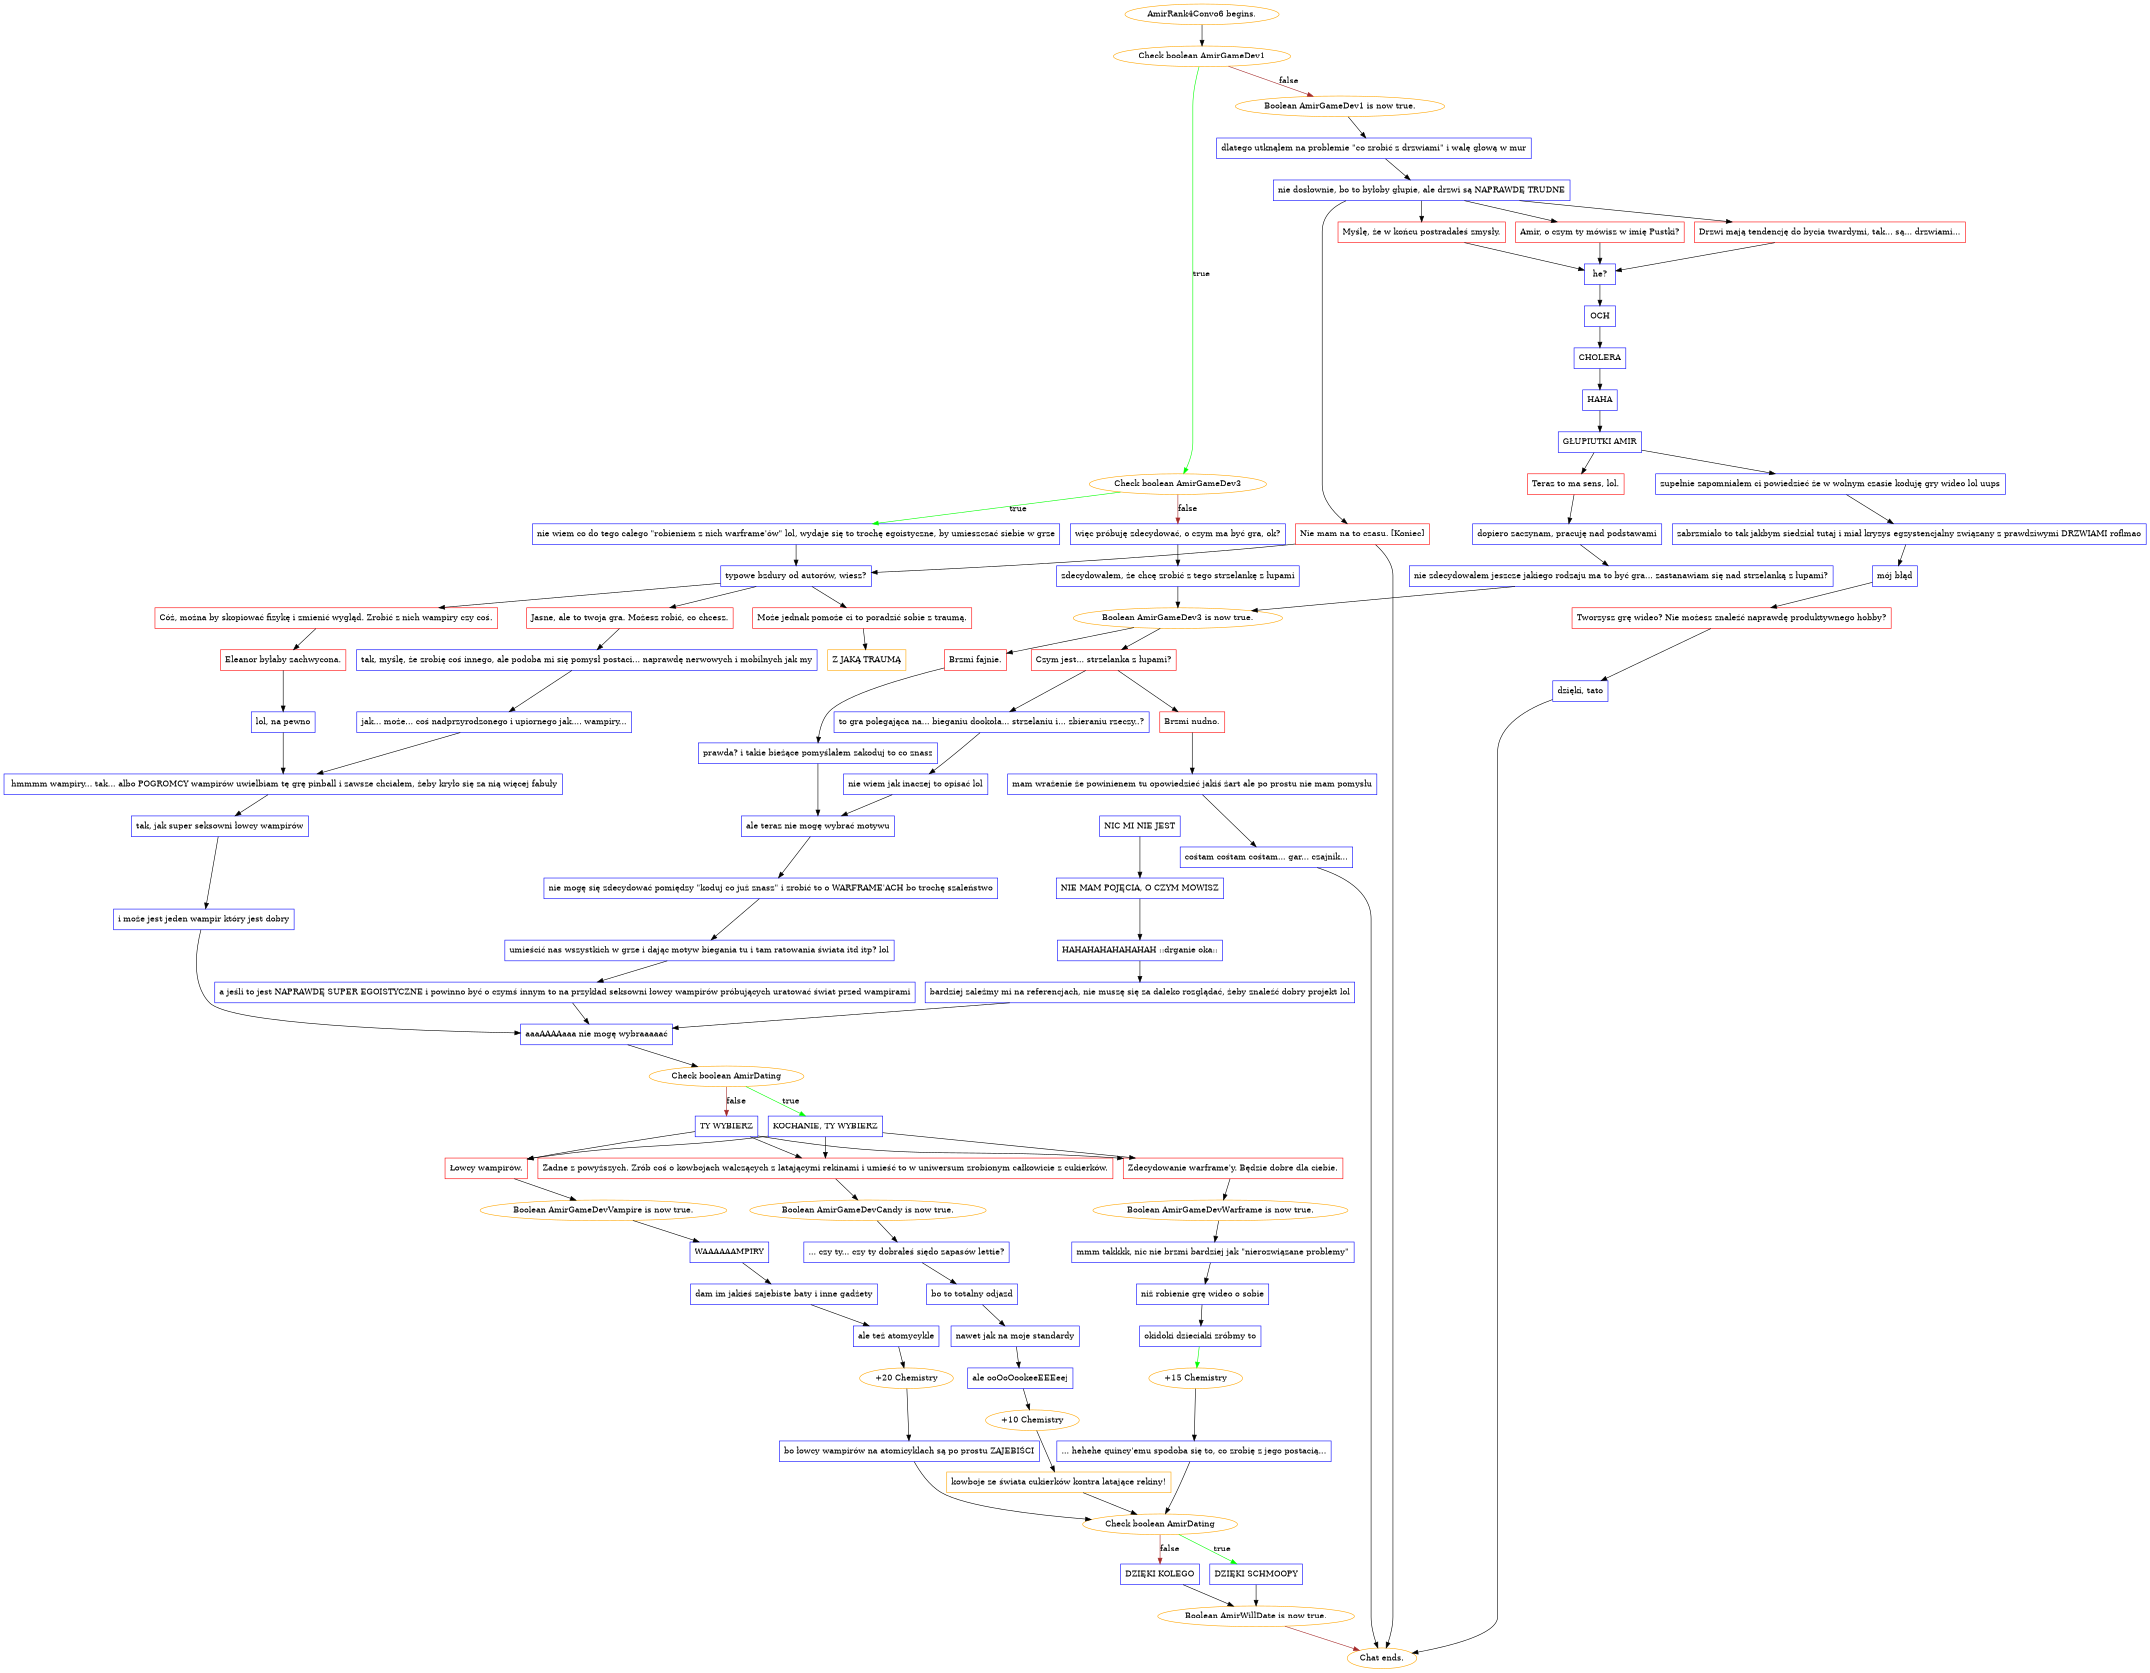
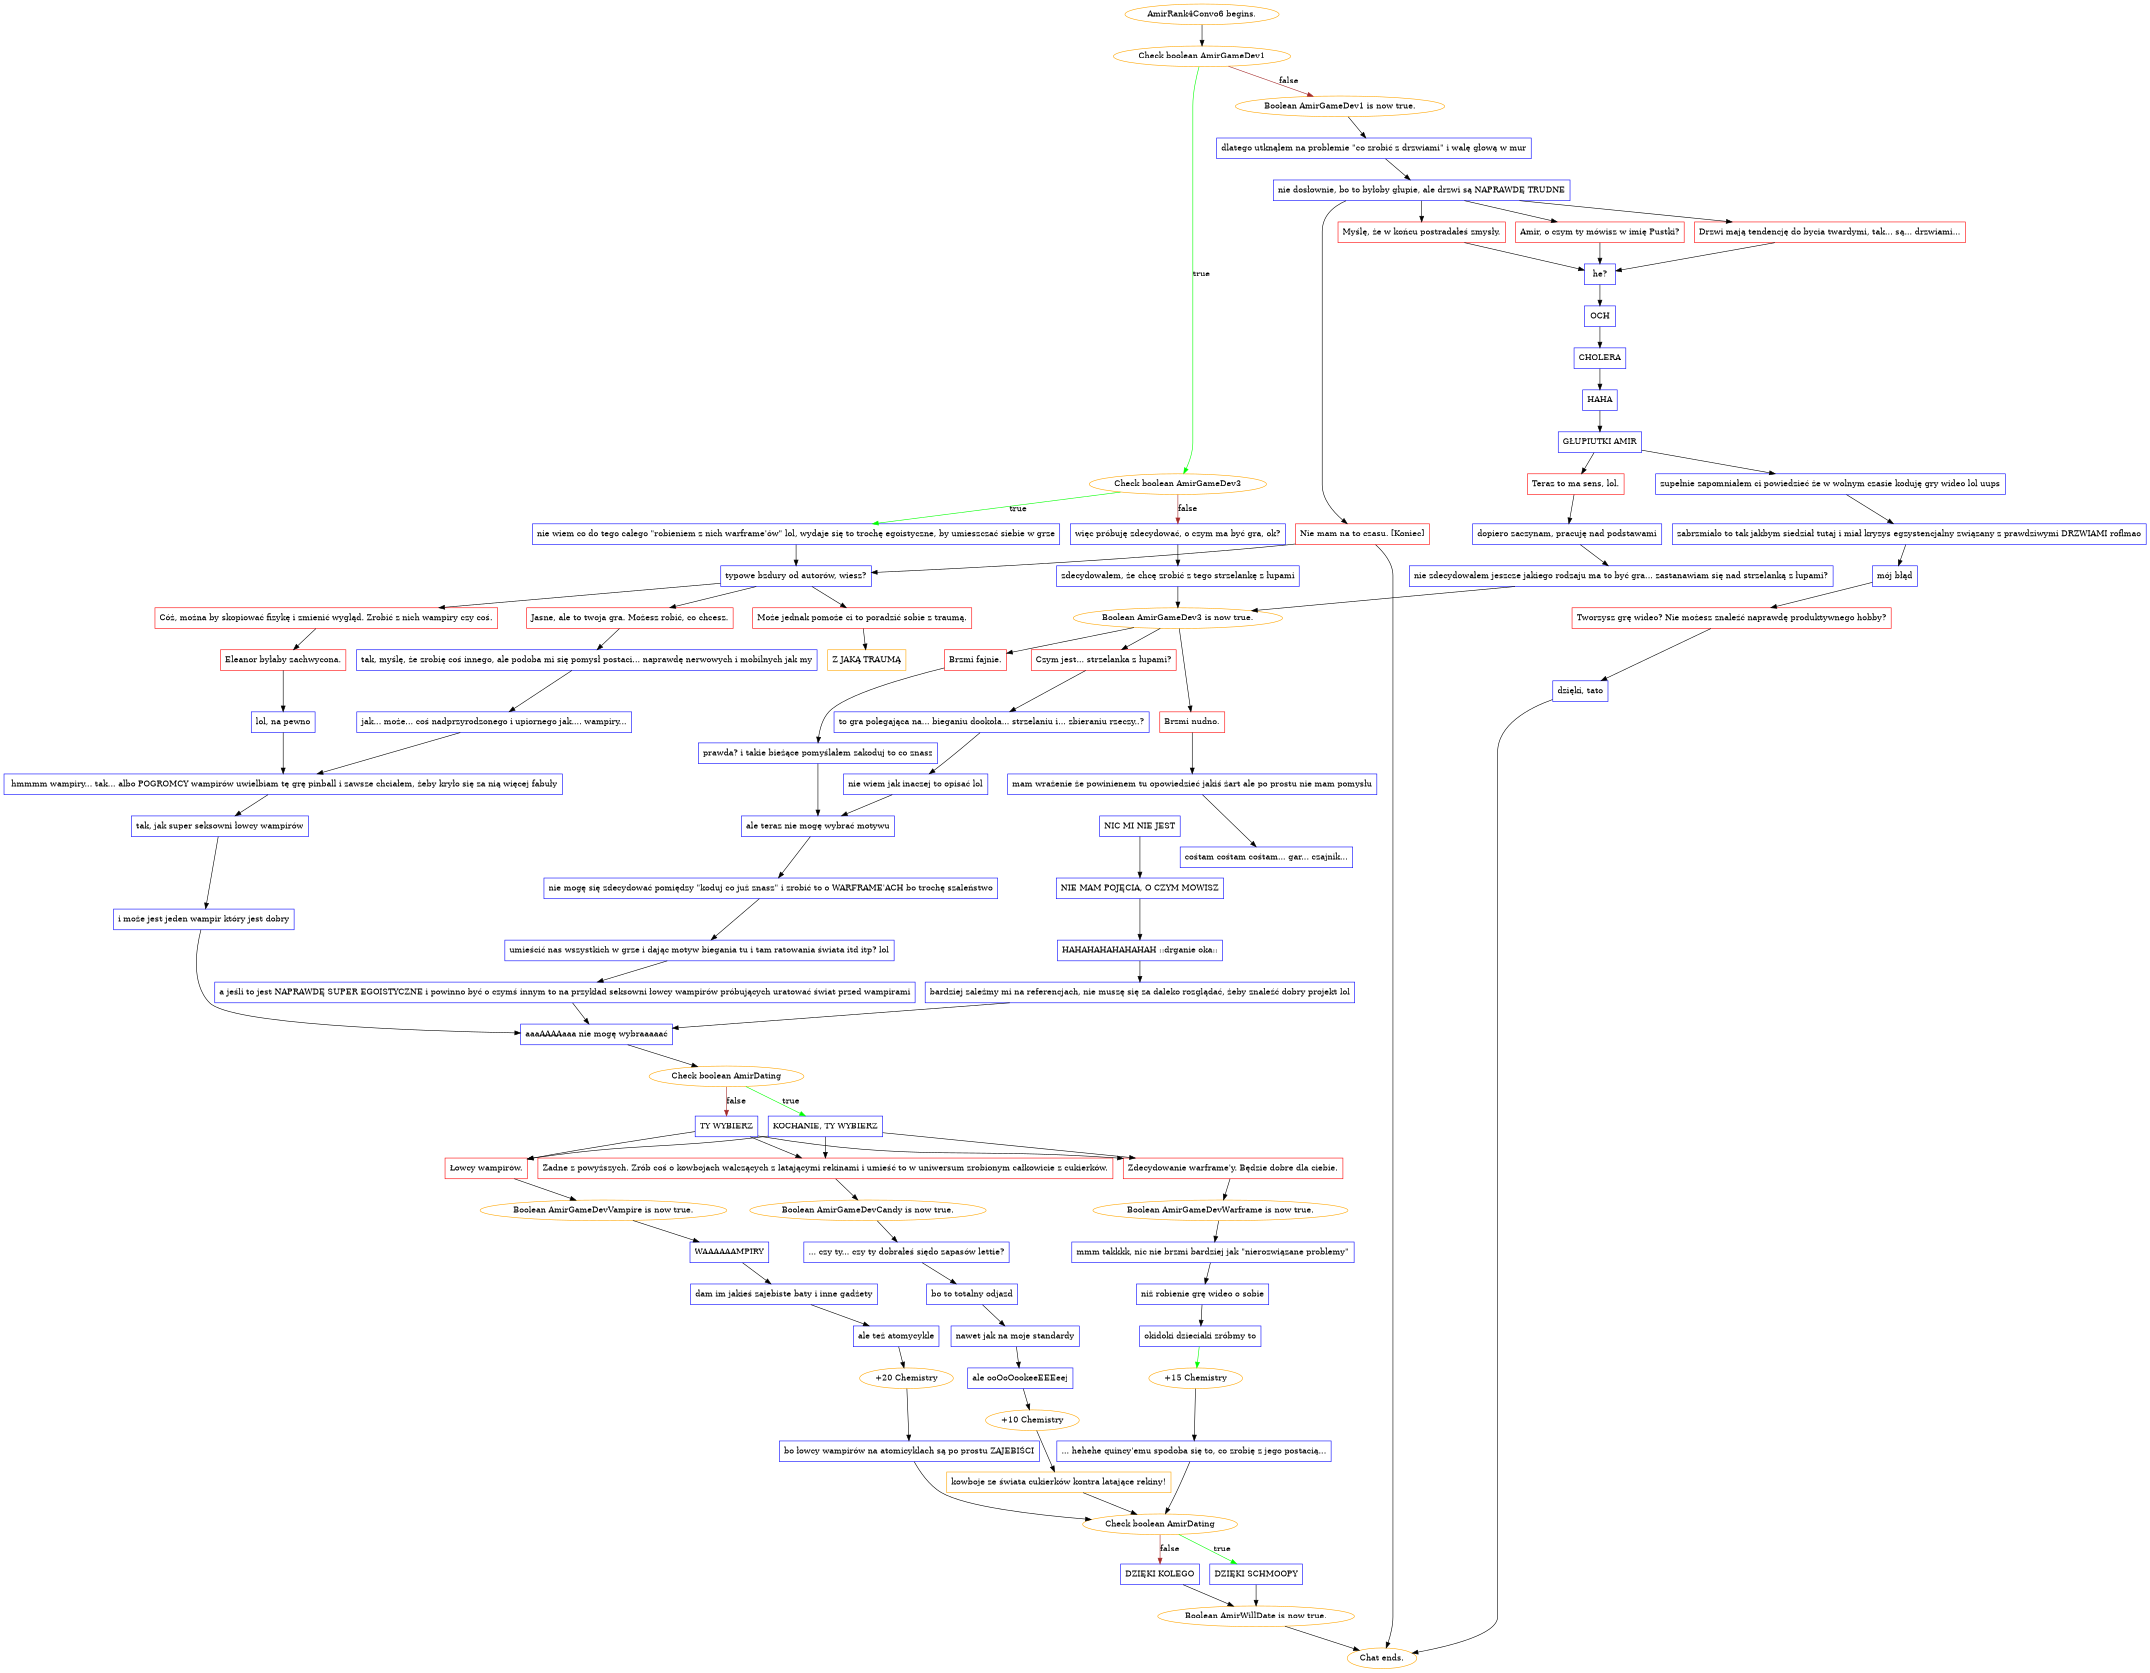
edge "Czym jest... strzelanka z łupami?" -> "Brzmi nudno.": now "Boolean AmirGameDev3 is now true." -> "Brzmi nudno."
edge "cośtam cośtam cośtam... gar... czajnik..." -> "Chat ends.": removed
edge "Boolean AmirWillDate is now true." -> "Chat ends.": color brown -> black
